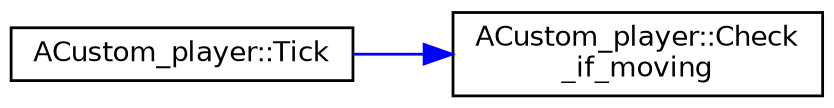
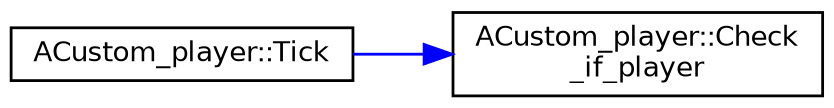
node "ACustom_player::Check _if_moving": label "ACustom_player::Check _if_moving" -> "ACustom_player::Check _if_player"
